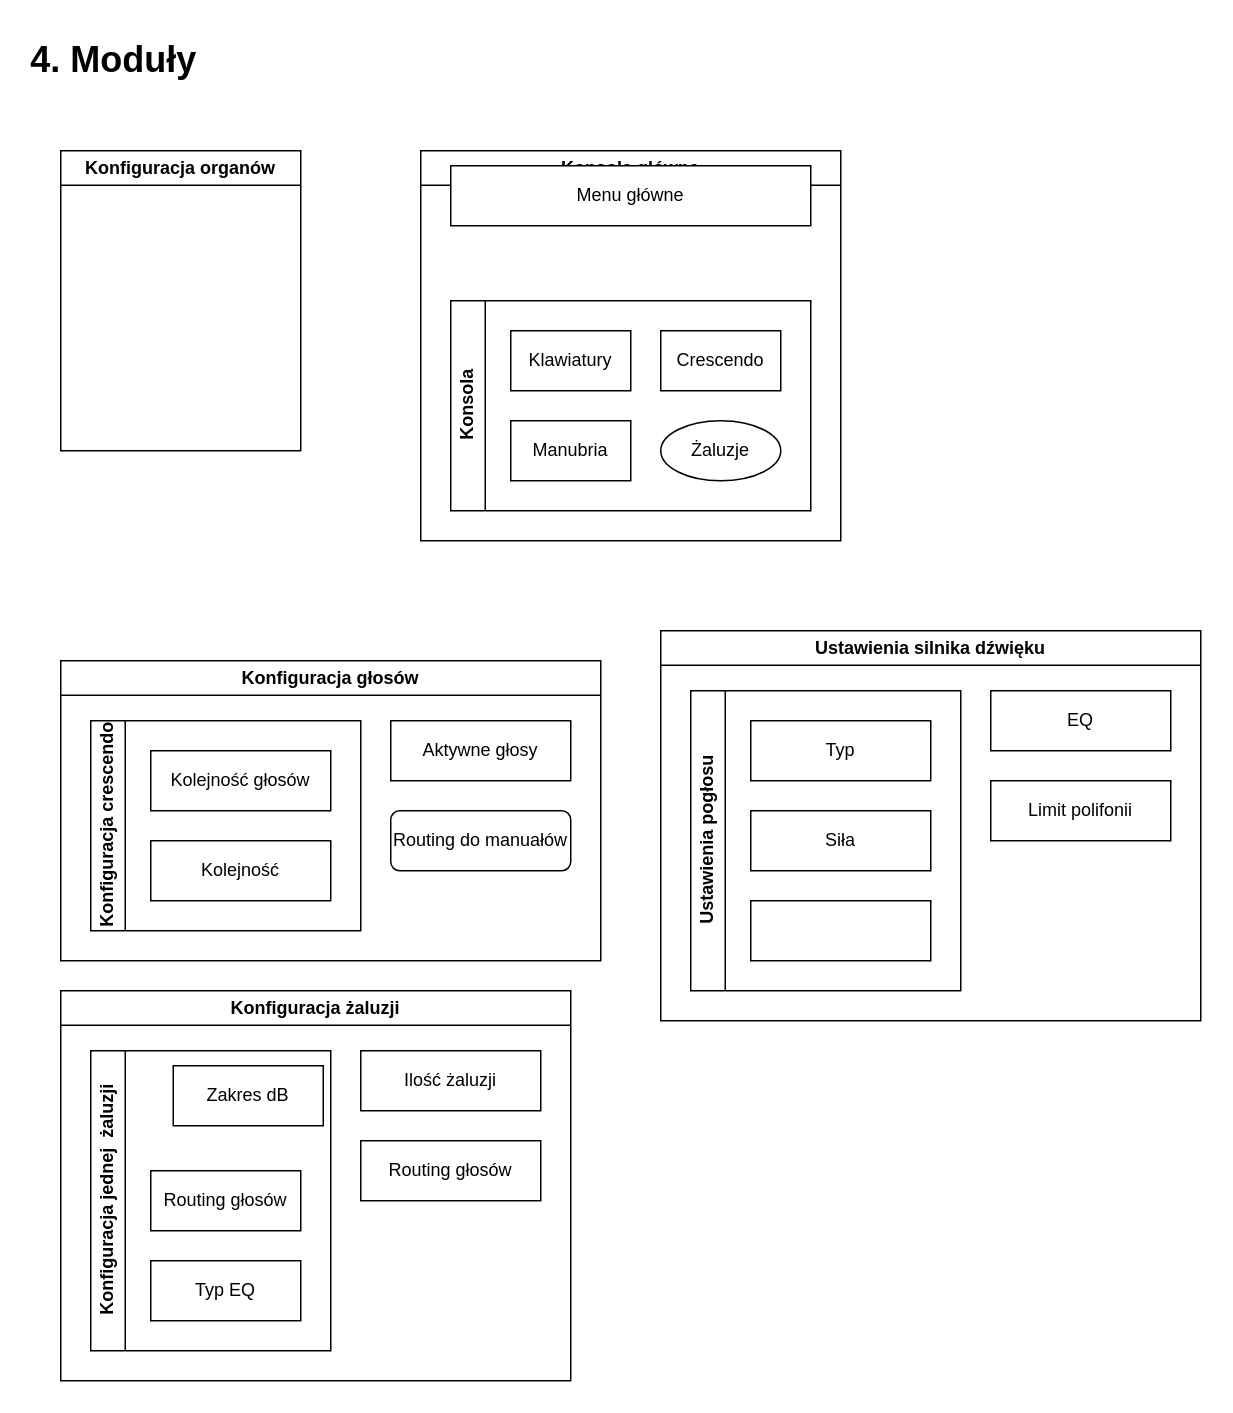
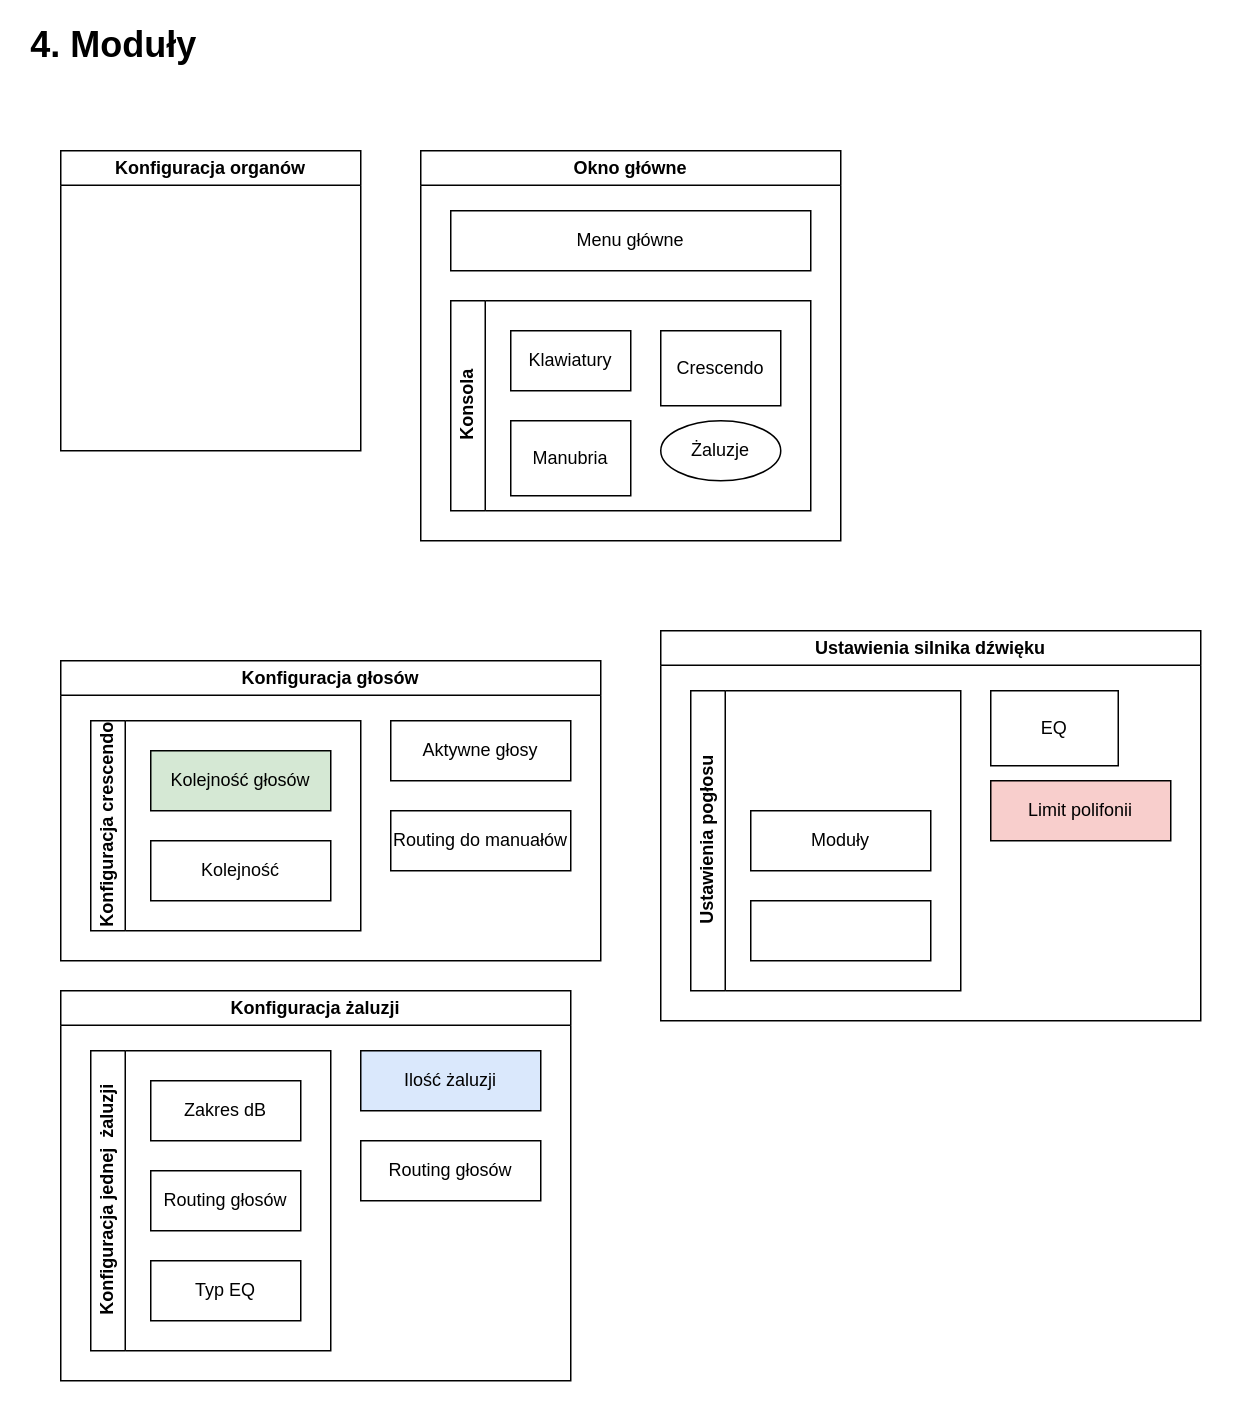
node "4. Moduły": moved (113, 61) -> (113, 46)
node "Konsola główne": label "Konsola główne" -> "Okno główne"
node "Menu główne": moved (631, 196) -> (631, 241)
node "Konfiguracja organów": size 240x300 -> 300x300
node "Crescendo": size 120x60 -> 120x75
node "Manubria": size 120x60 -> 120x75
node "EQ": size 180x60 -> 128x75
node "Typ": removed
node "Kolejność głosów": fillcolor #ffffff -> #d5e8d4
node "Limit polifonii": fillcolor #ffffff -> #f8cecc
node "Routing do manuałów": shape rounded rectangle -> rectangle
node "Siła": label "Siła" -> "Moduły"
node "Ilość żaluzji": fillcolor #ffffff -> #dae8fc
node "Zakres dB": moved (248, 1096) -> (226, 1111)
